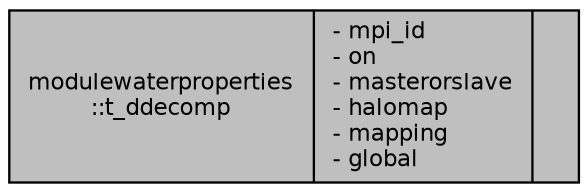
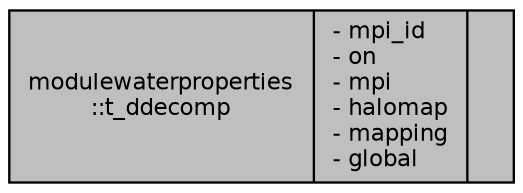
node "modulewaterproperties": text "- masterorslave" -> "- mpi"
